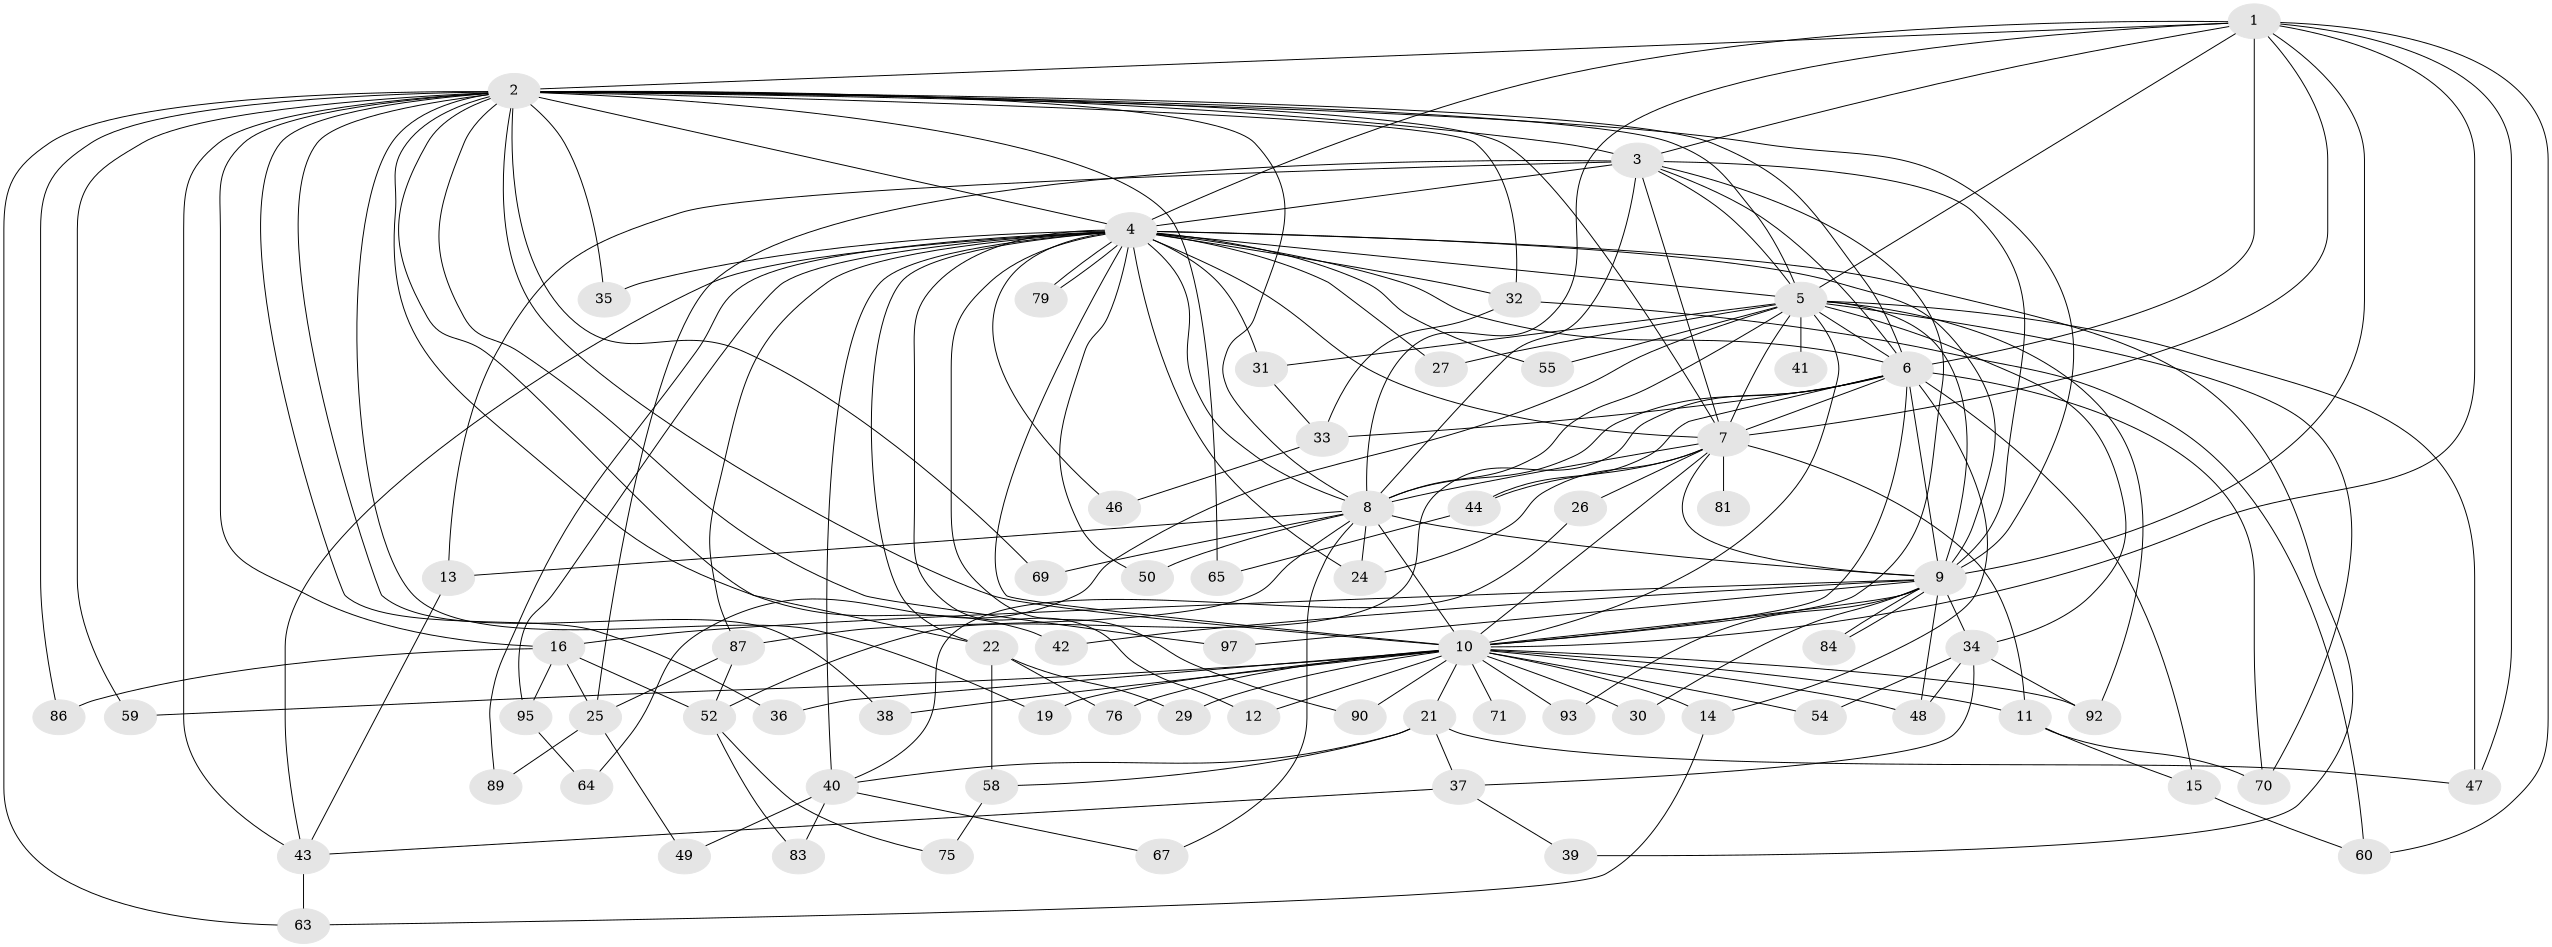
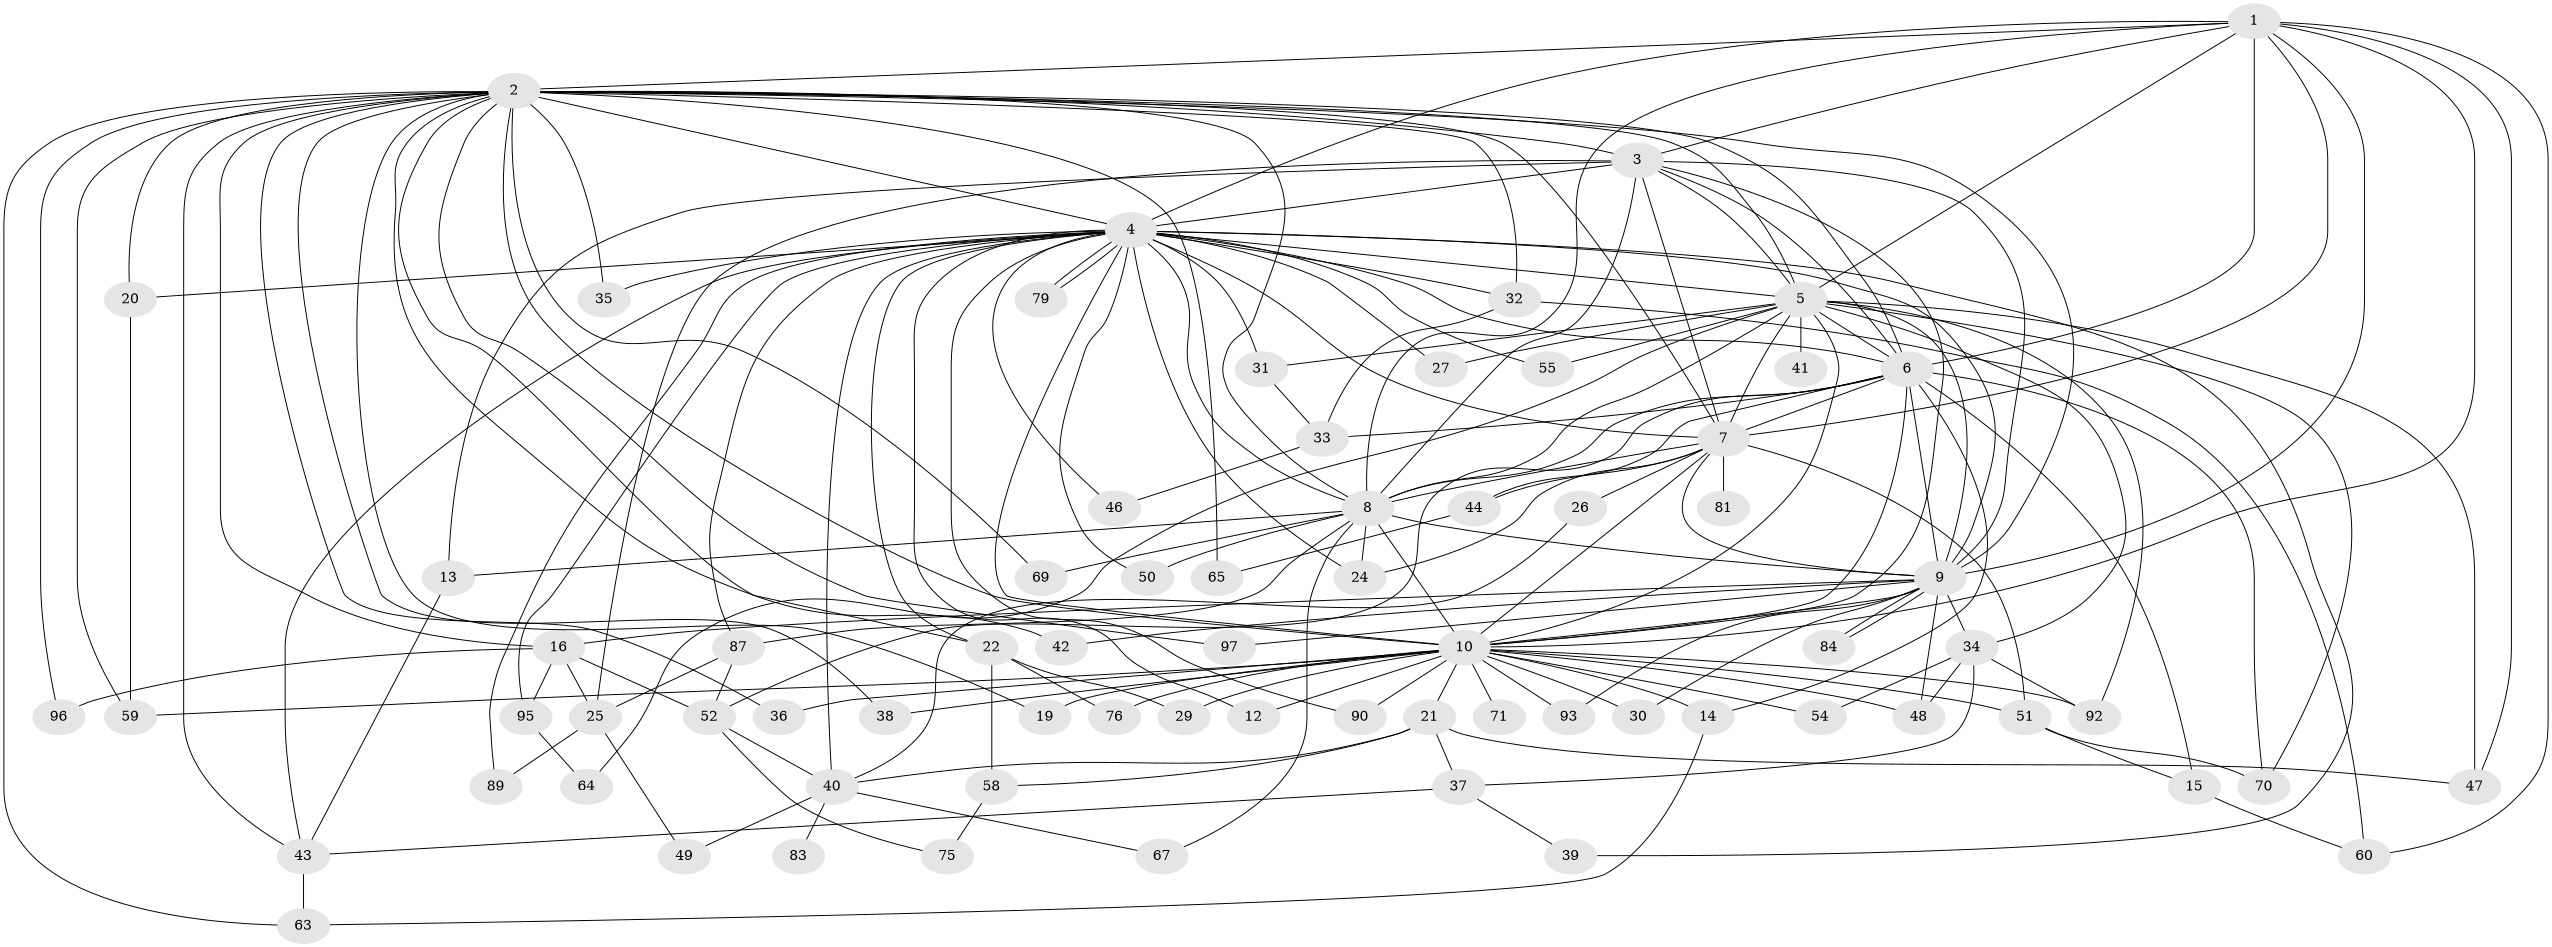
node "20": added
node "86": label "86" -> "96"
node "11": label "11" -> "51"
edge "52" -- "83": now "52" -- "40"
